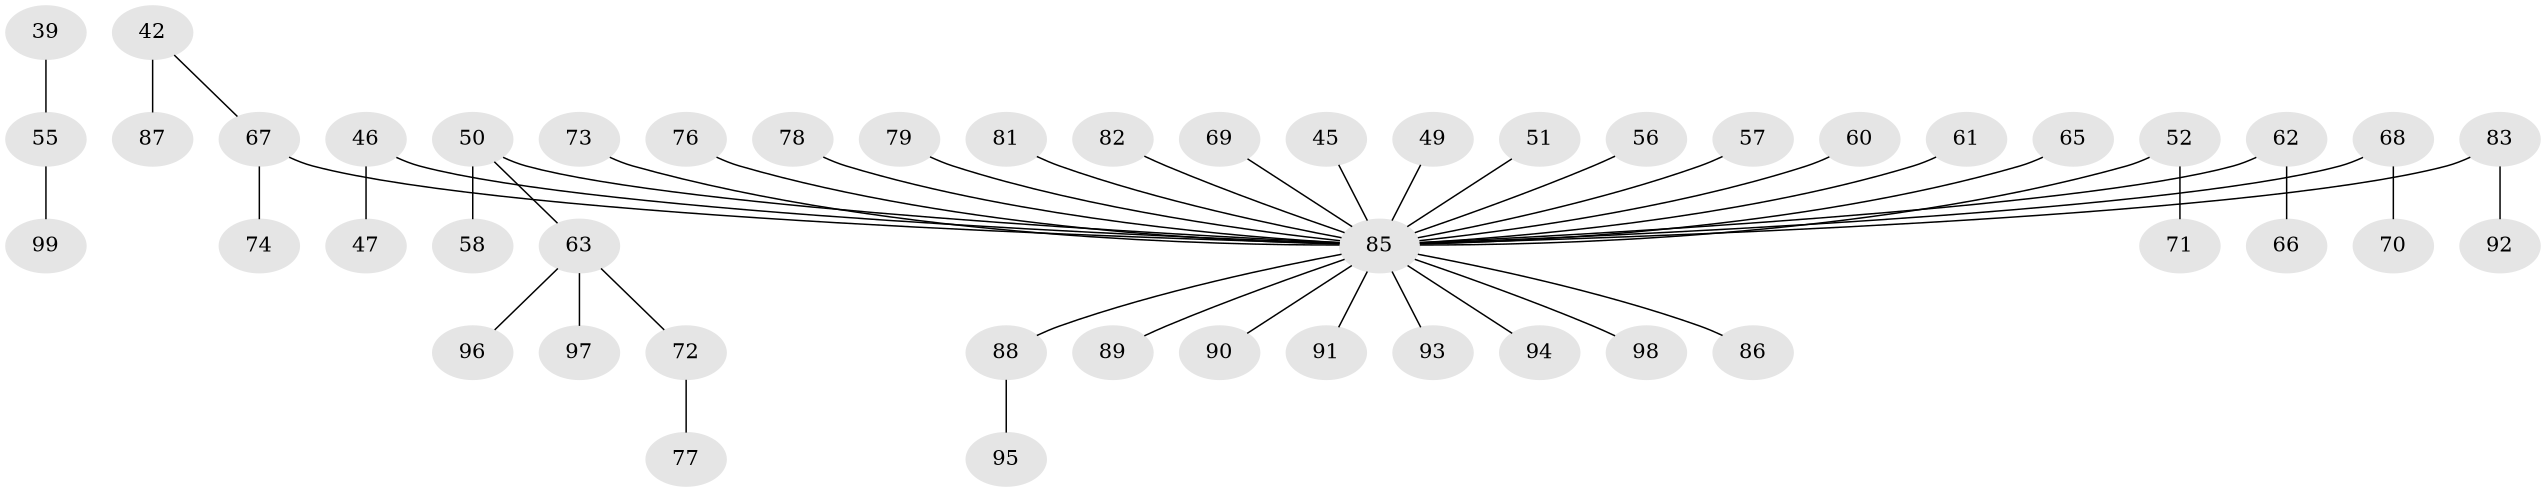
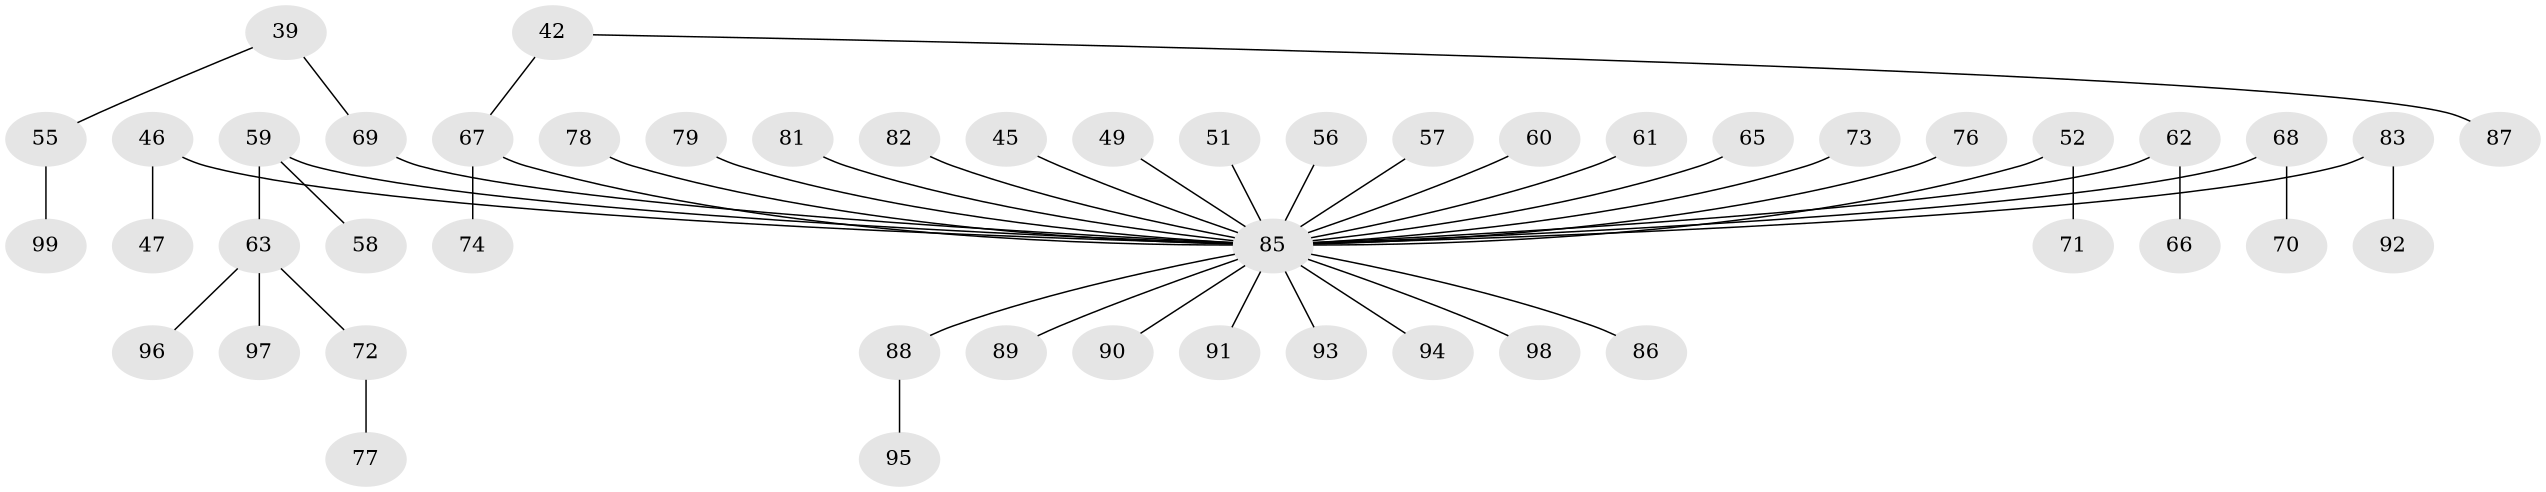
edge "39" -- "69": added
node "50": label "50" -> "59"
